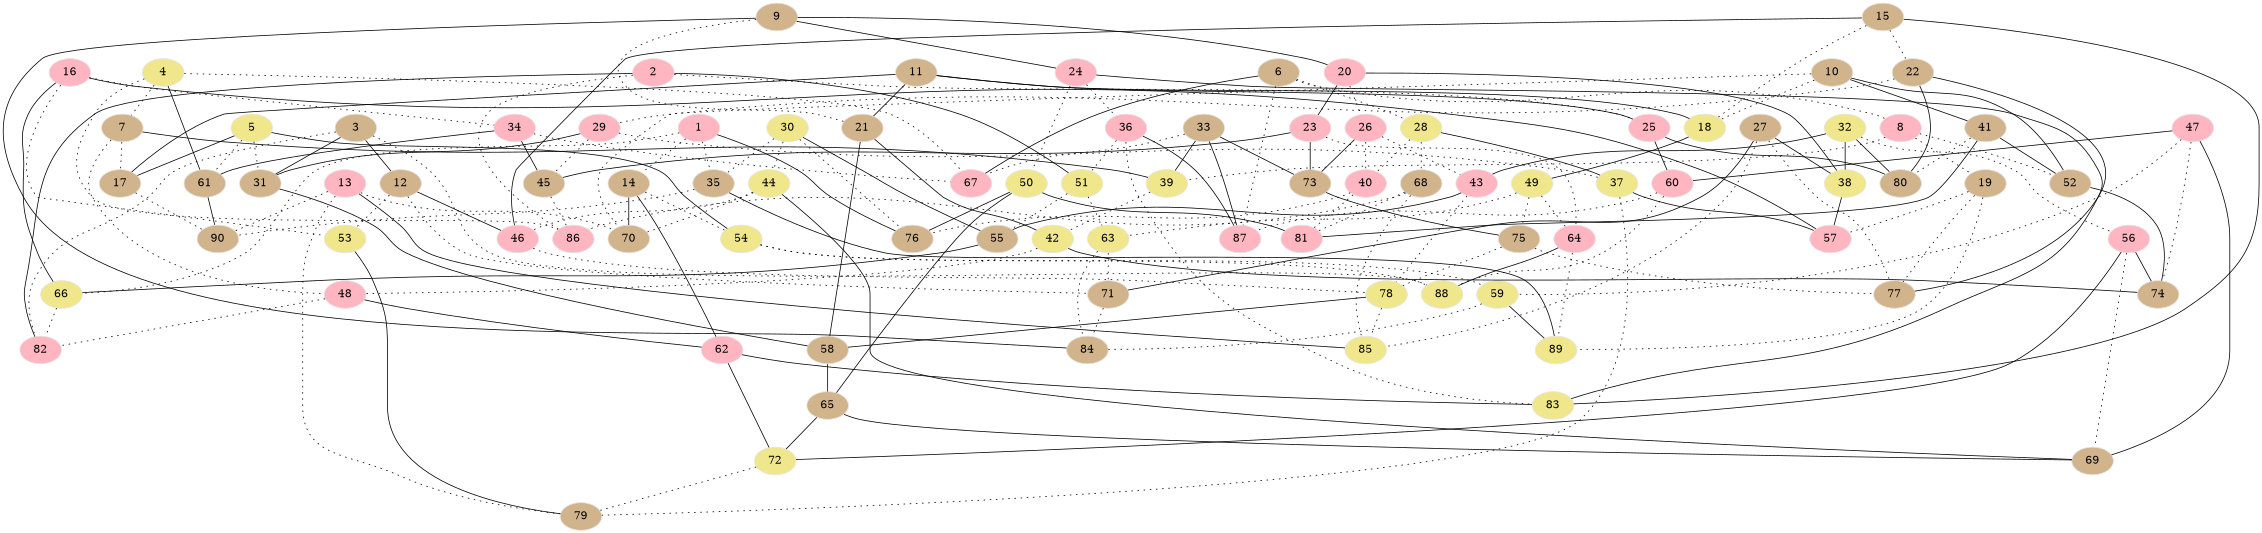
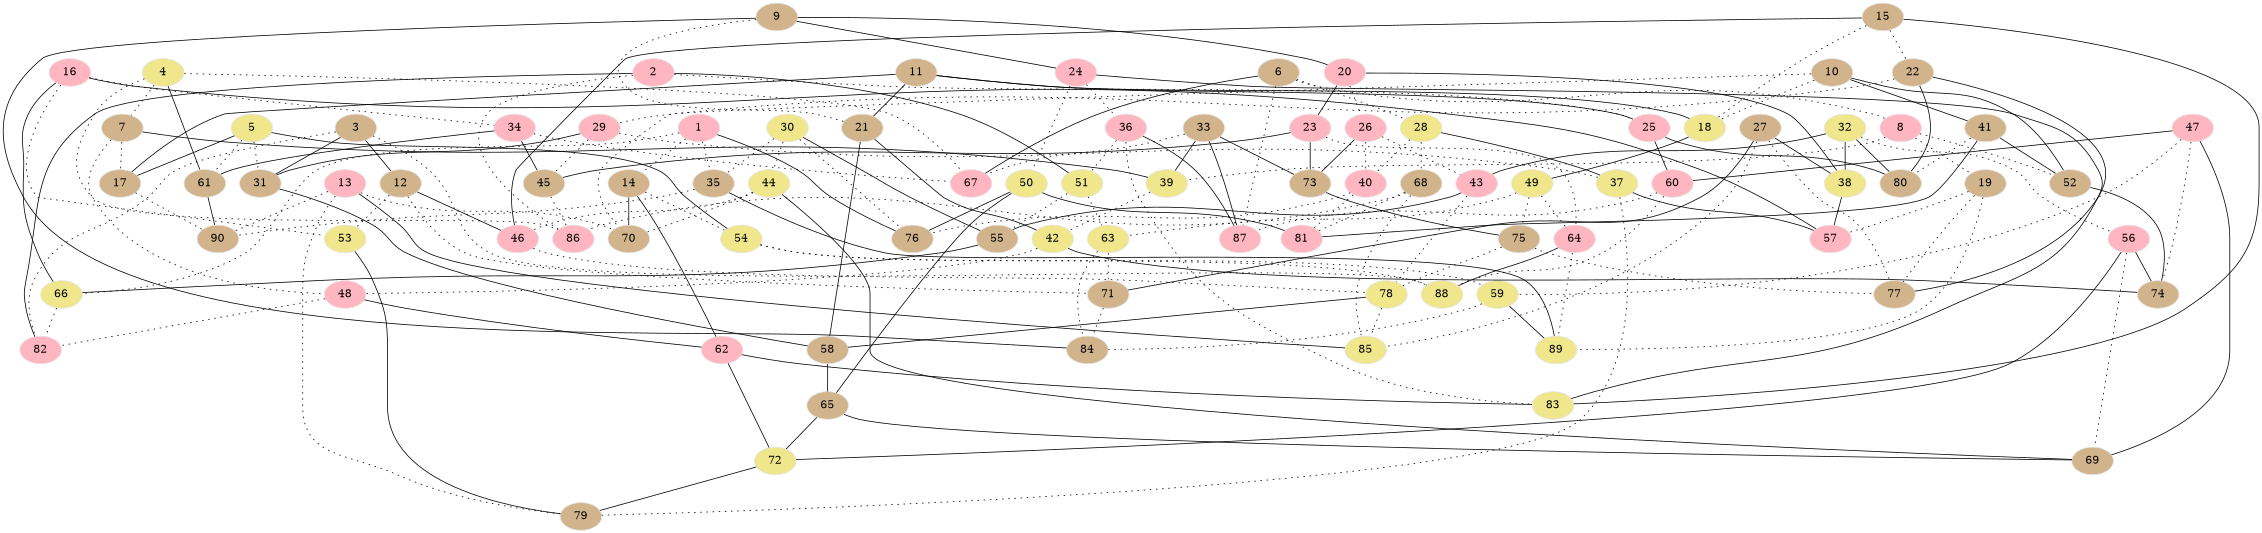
edge "72" -- "79": style dotted -> solid
